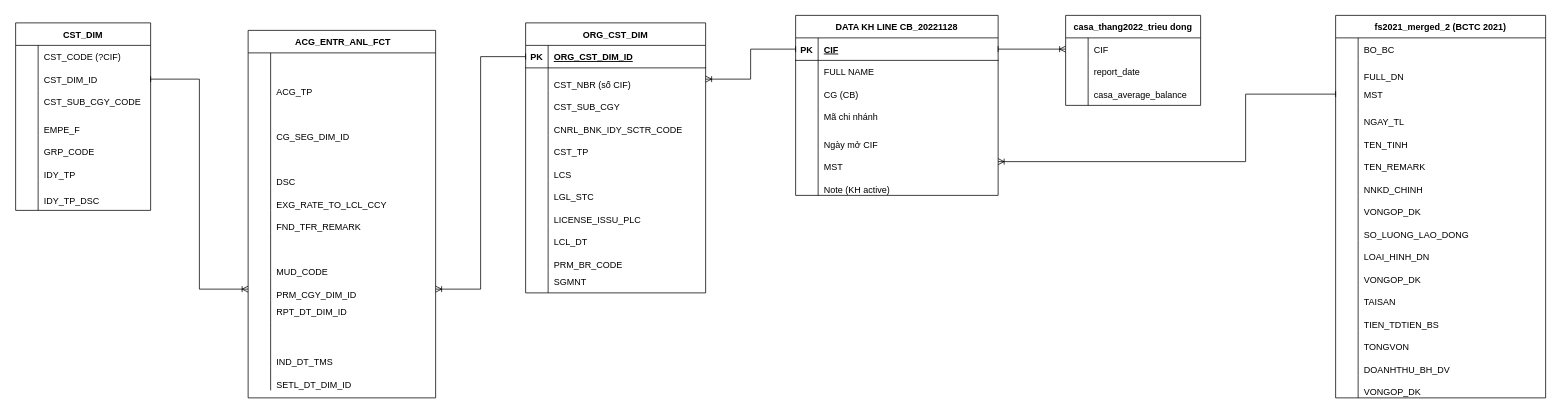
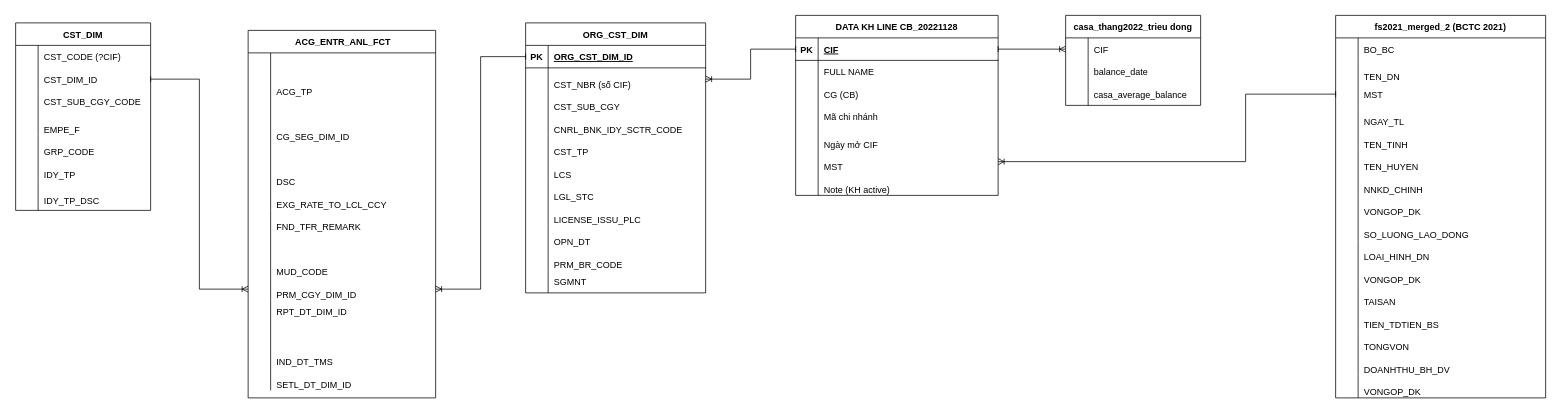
node "report_date": label "report_date" -> "balance_date"
node "FULL_DN": label "FULL_DN" -> "TEN_DN"
node "TEN_REMARK": label "TEN_REMARK" -> "TEN_HUYEN"
node "LCL_DT": label "LCL_DT" -> "OPN_DT"
